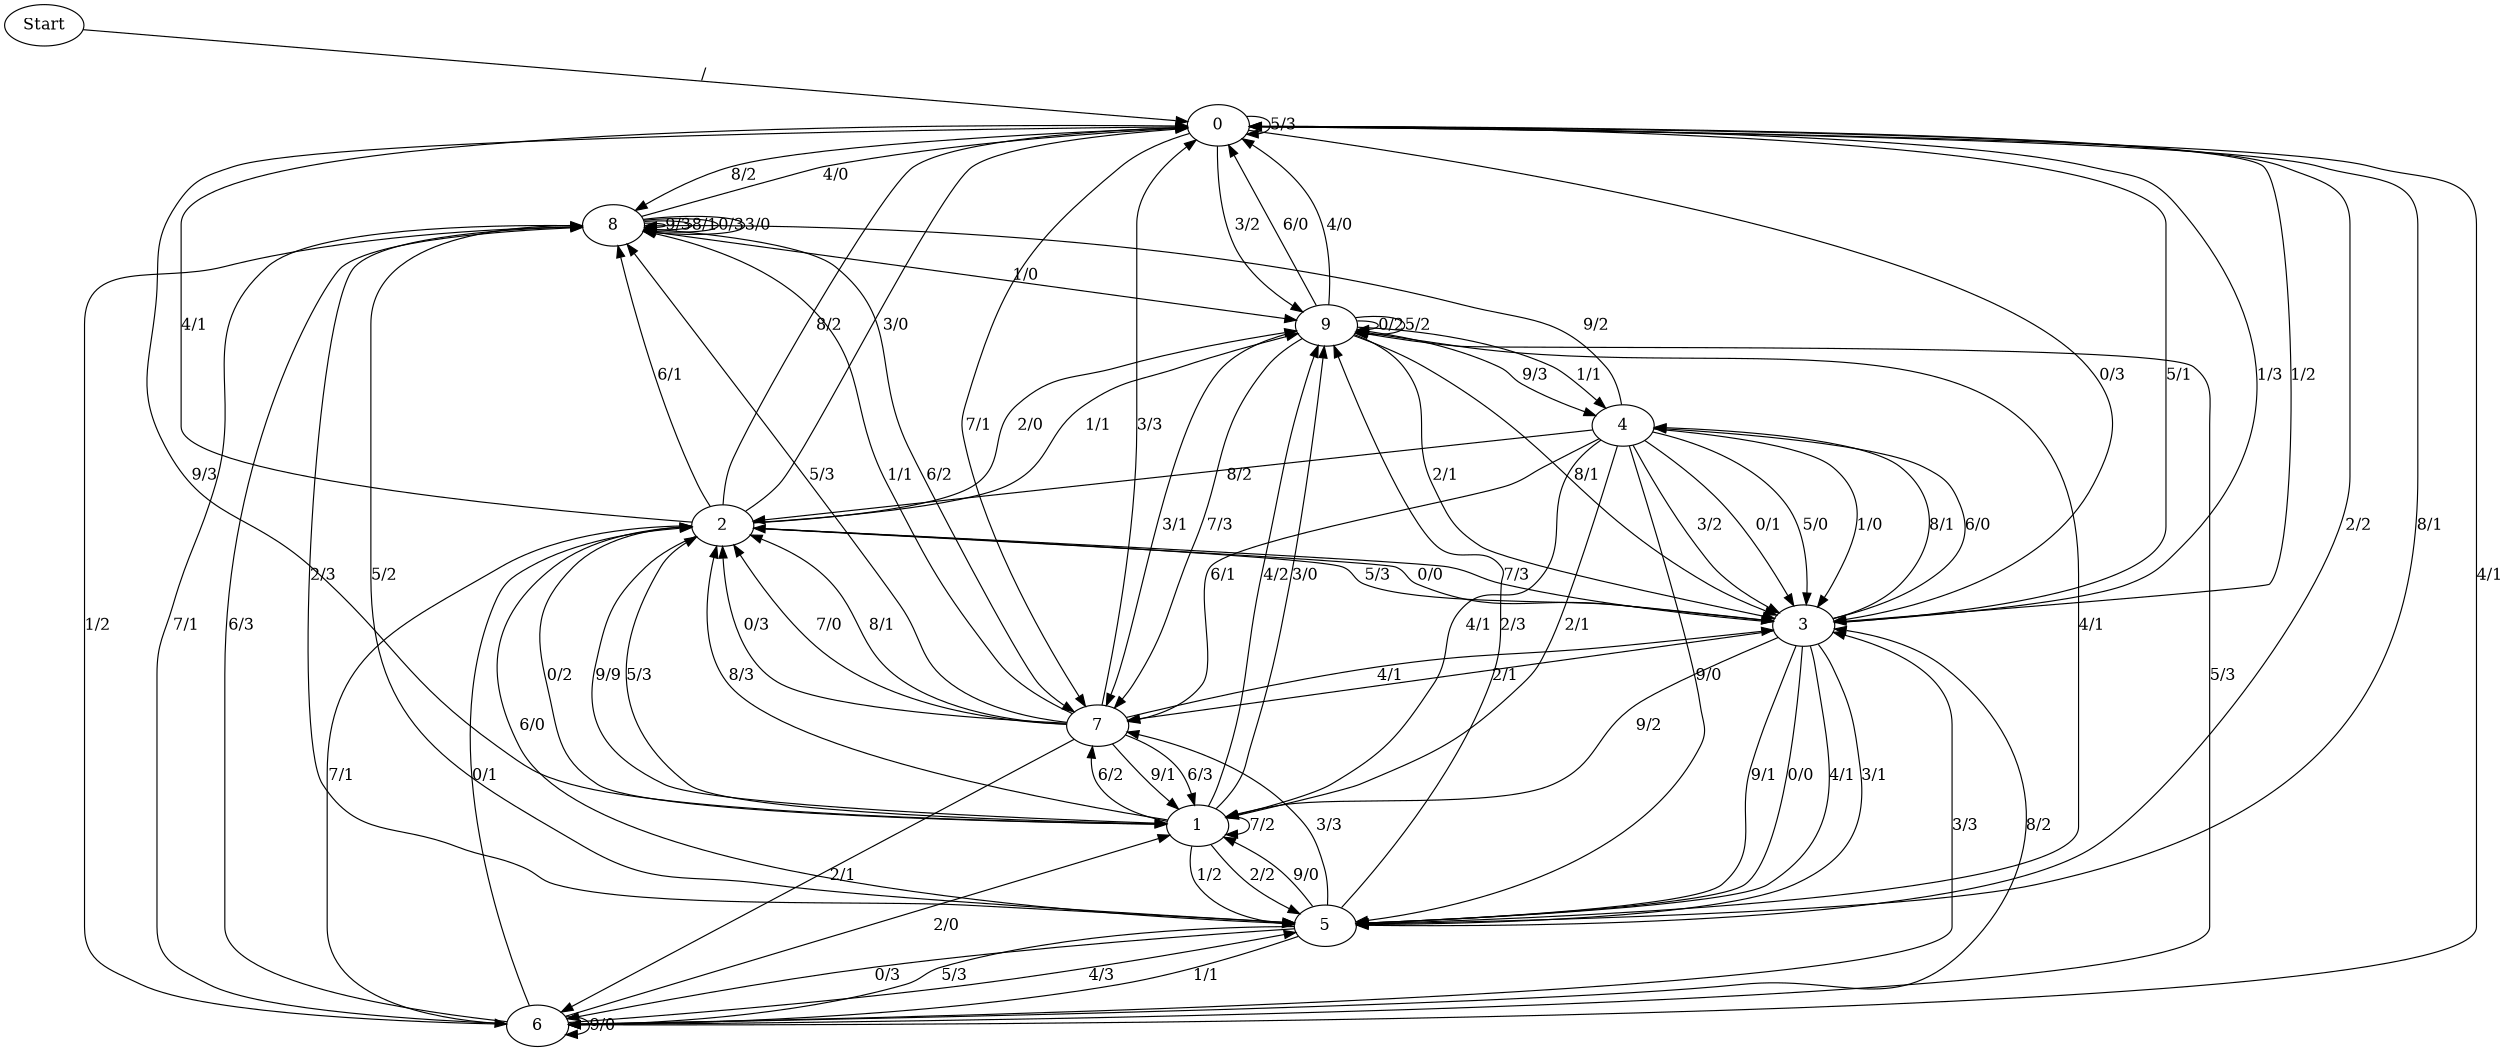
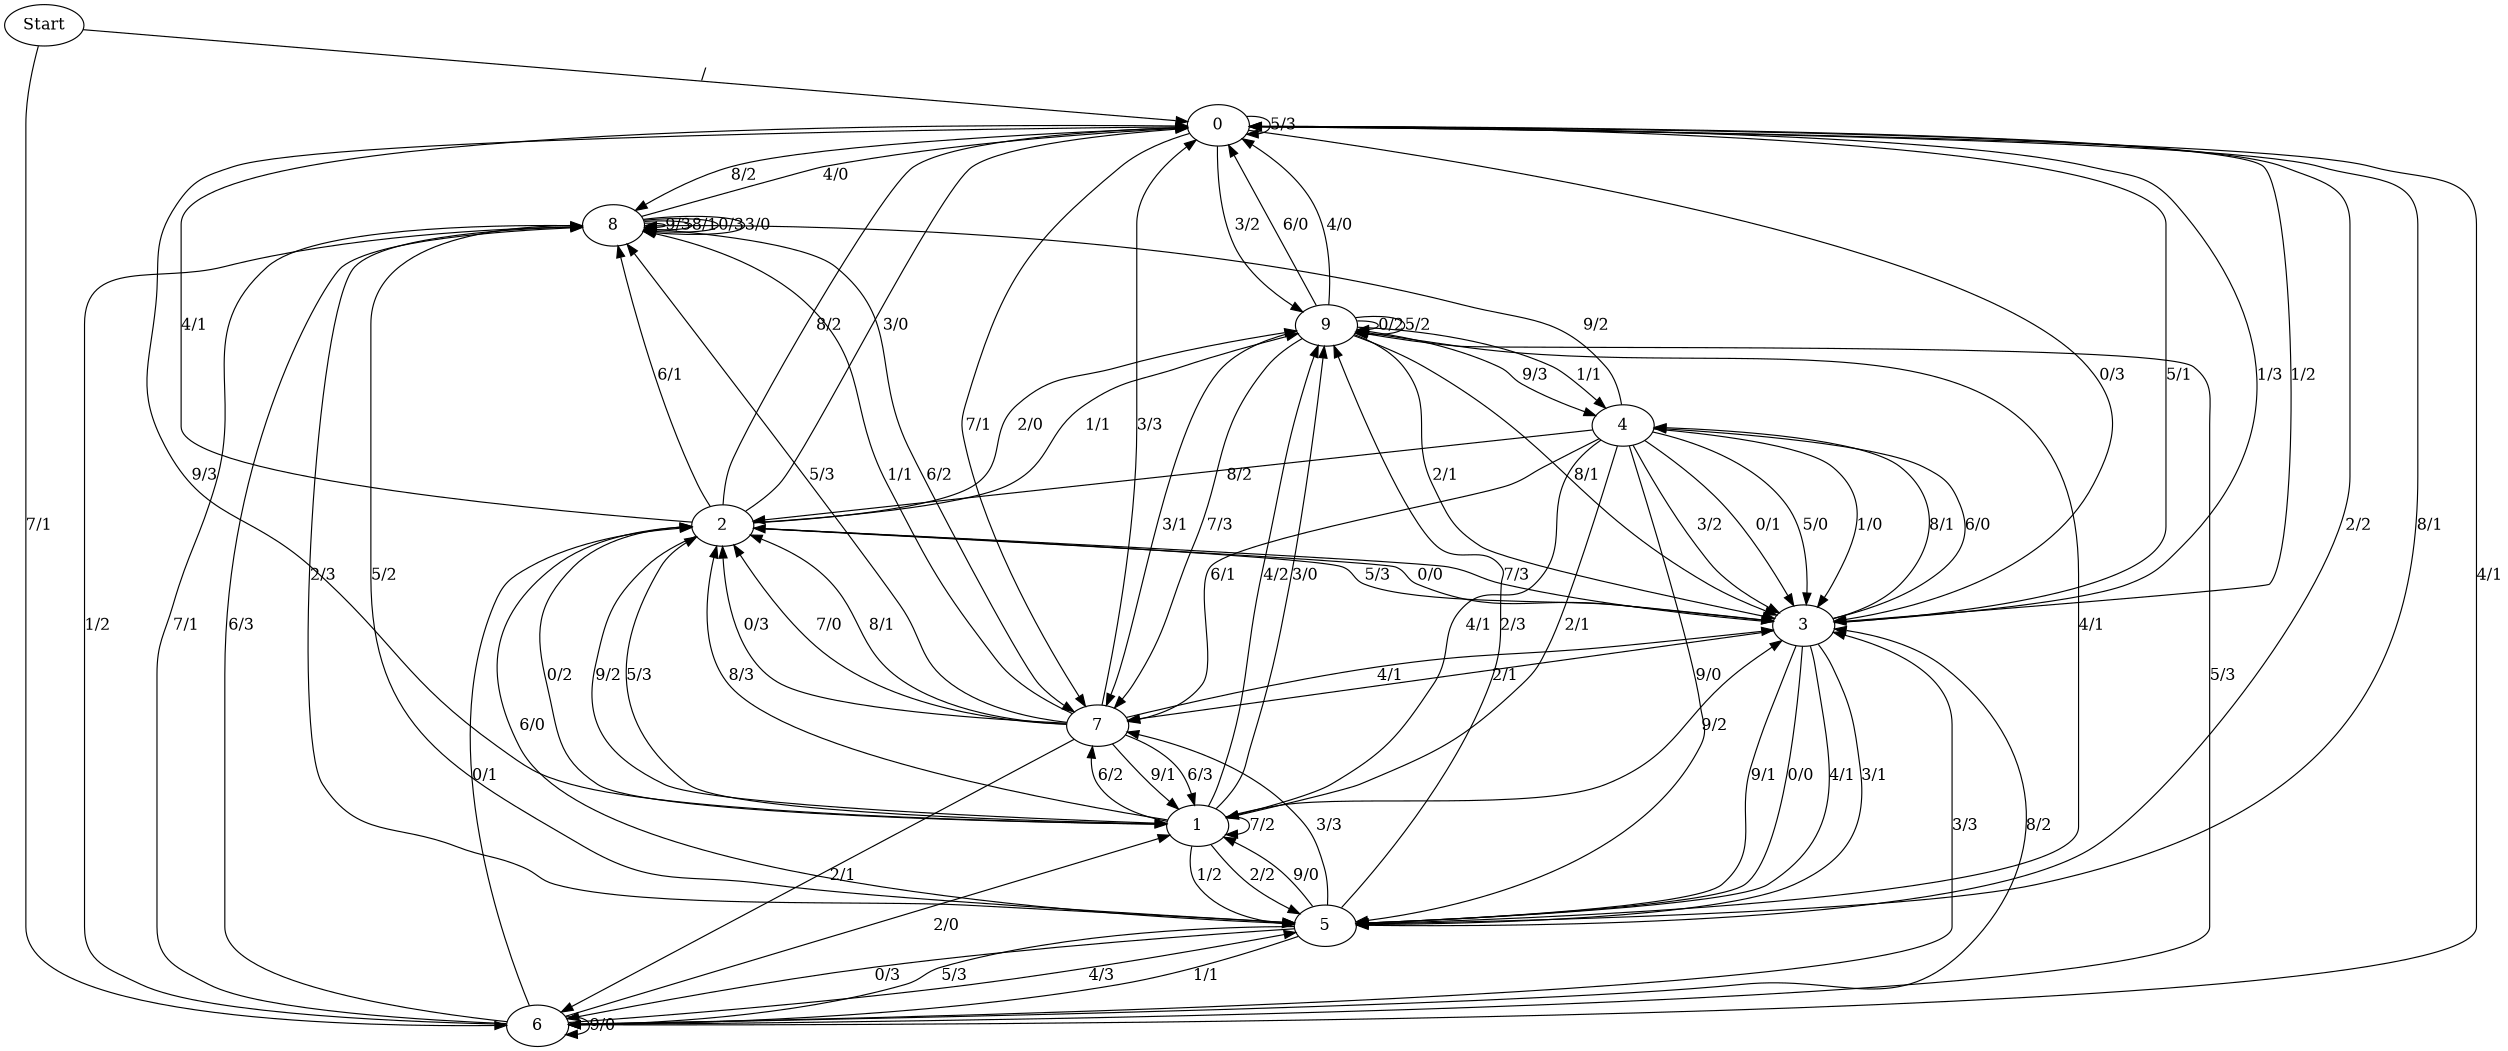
edge "8" -> "9": removed, label "1/0"
edge "2" -> "1": label "9/9" -> "9/2"
edge "2" -> "6": now "Start" -> "6"
edge "3" -> "1": reversed
